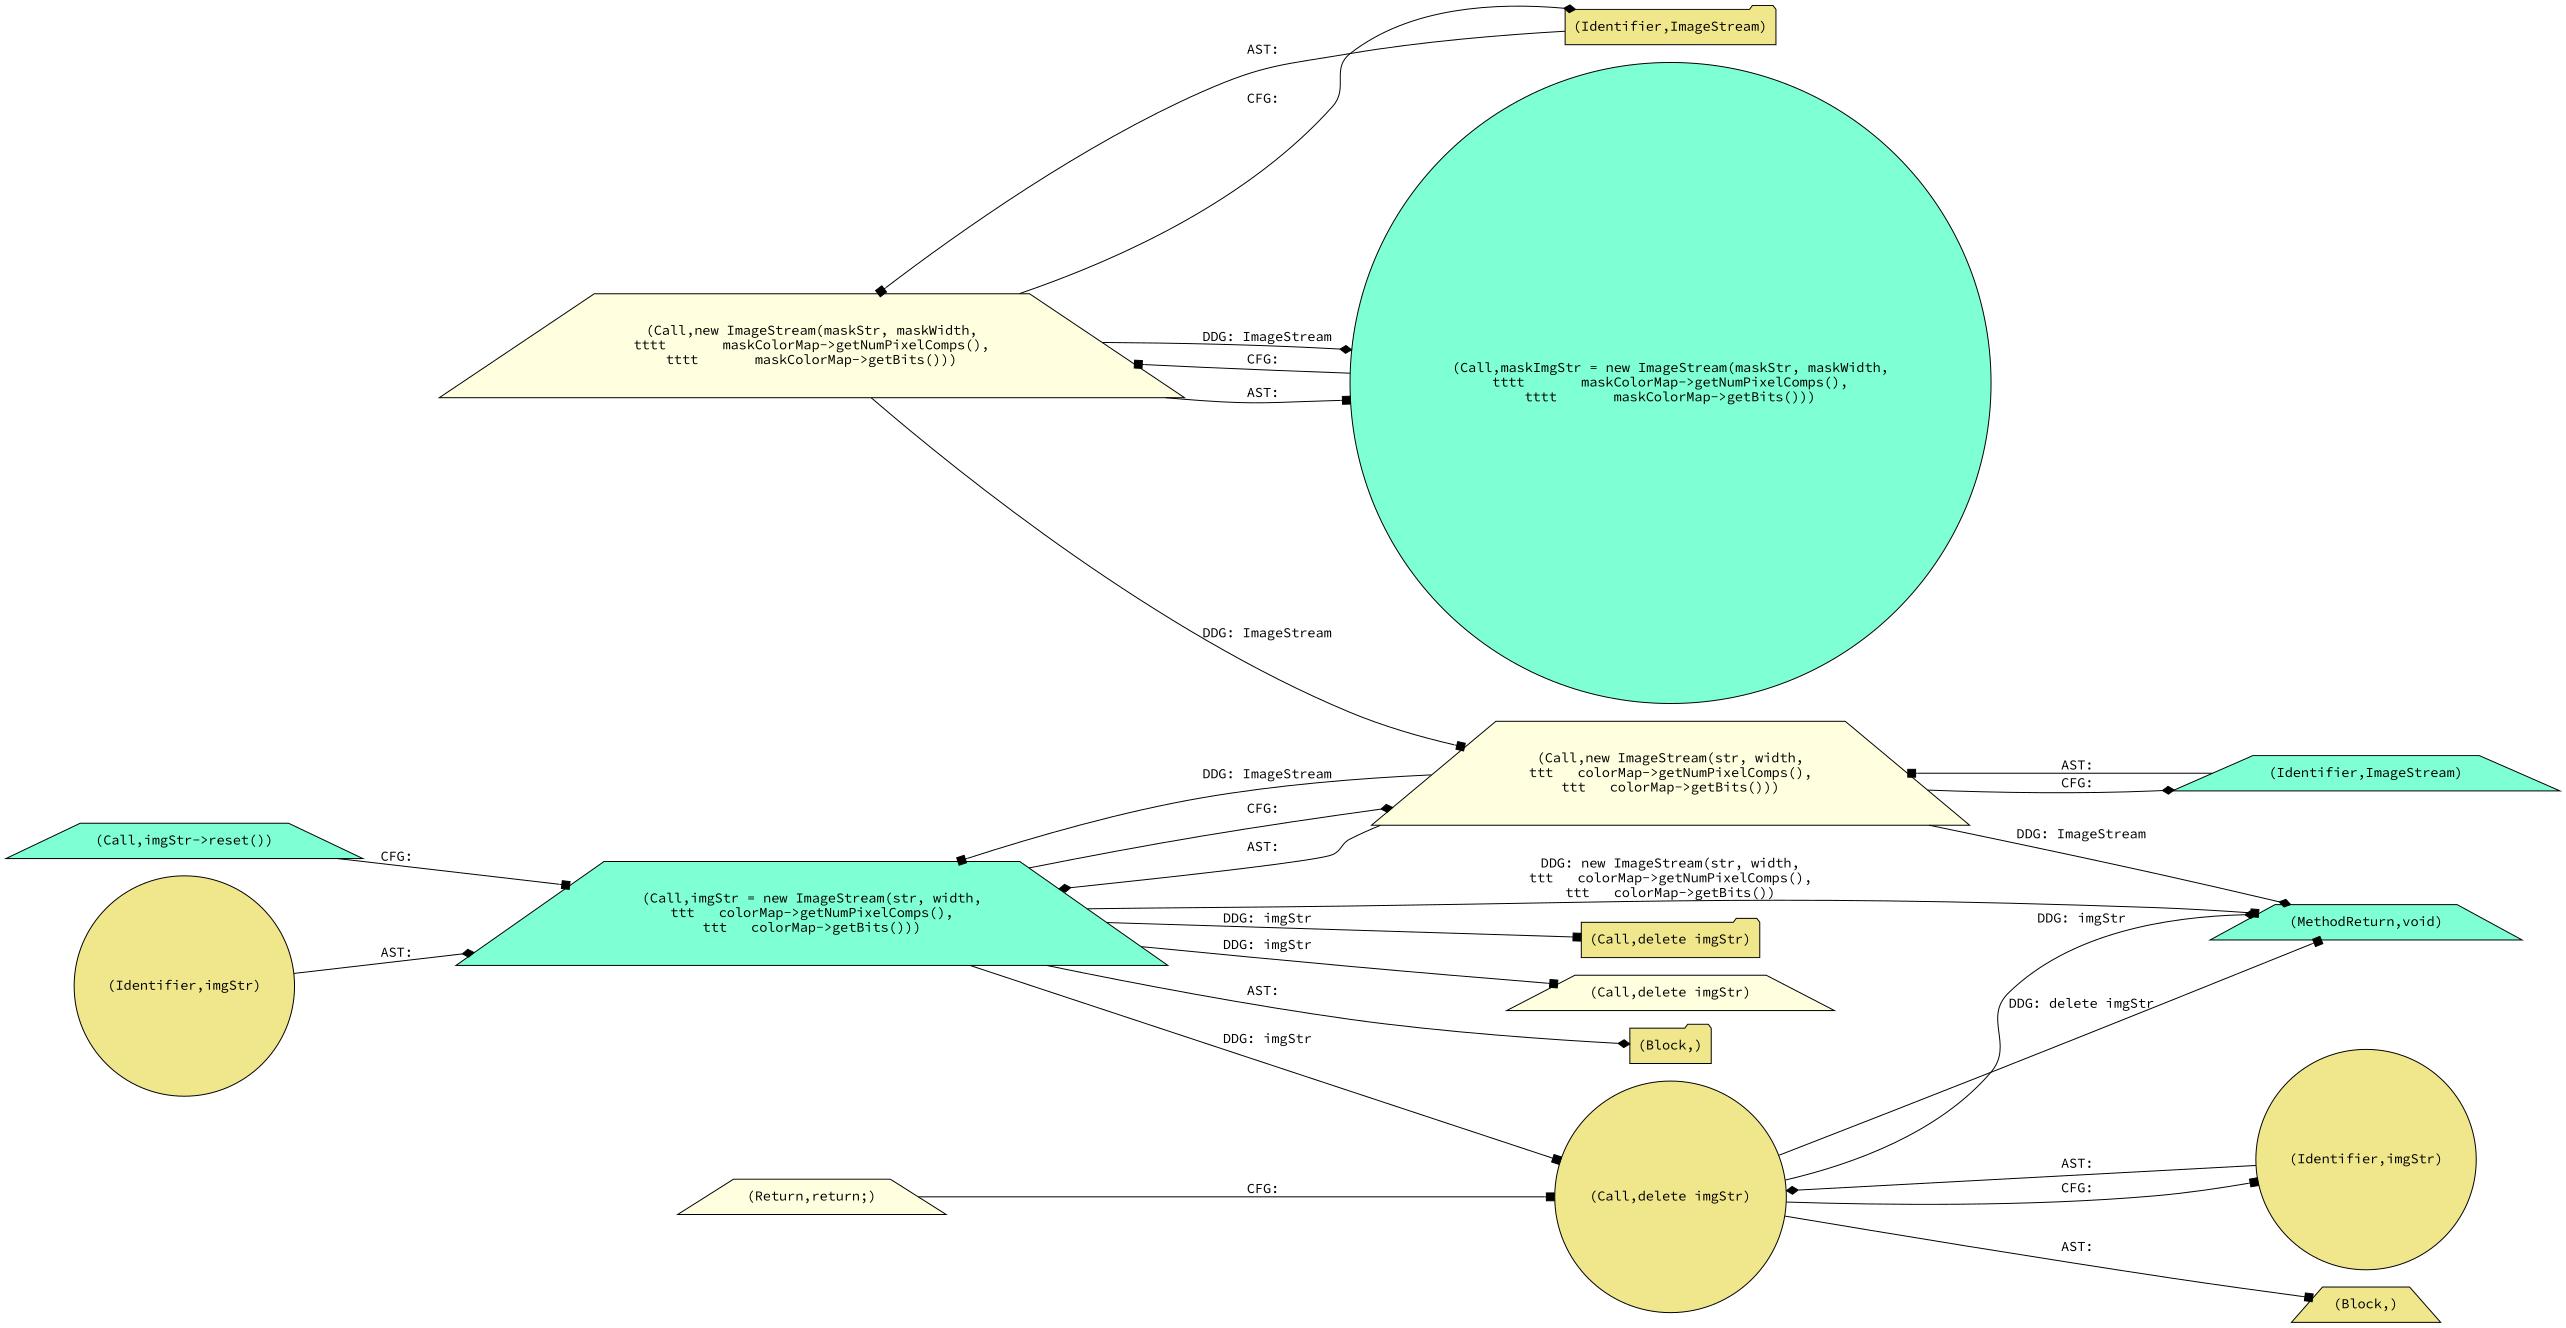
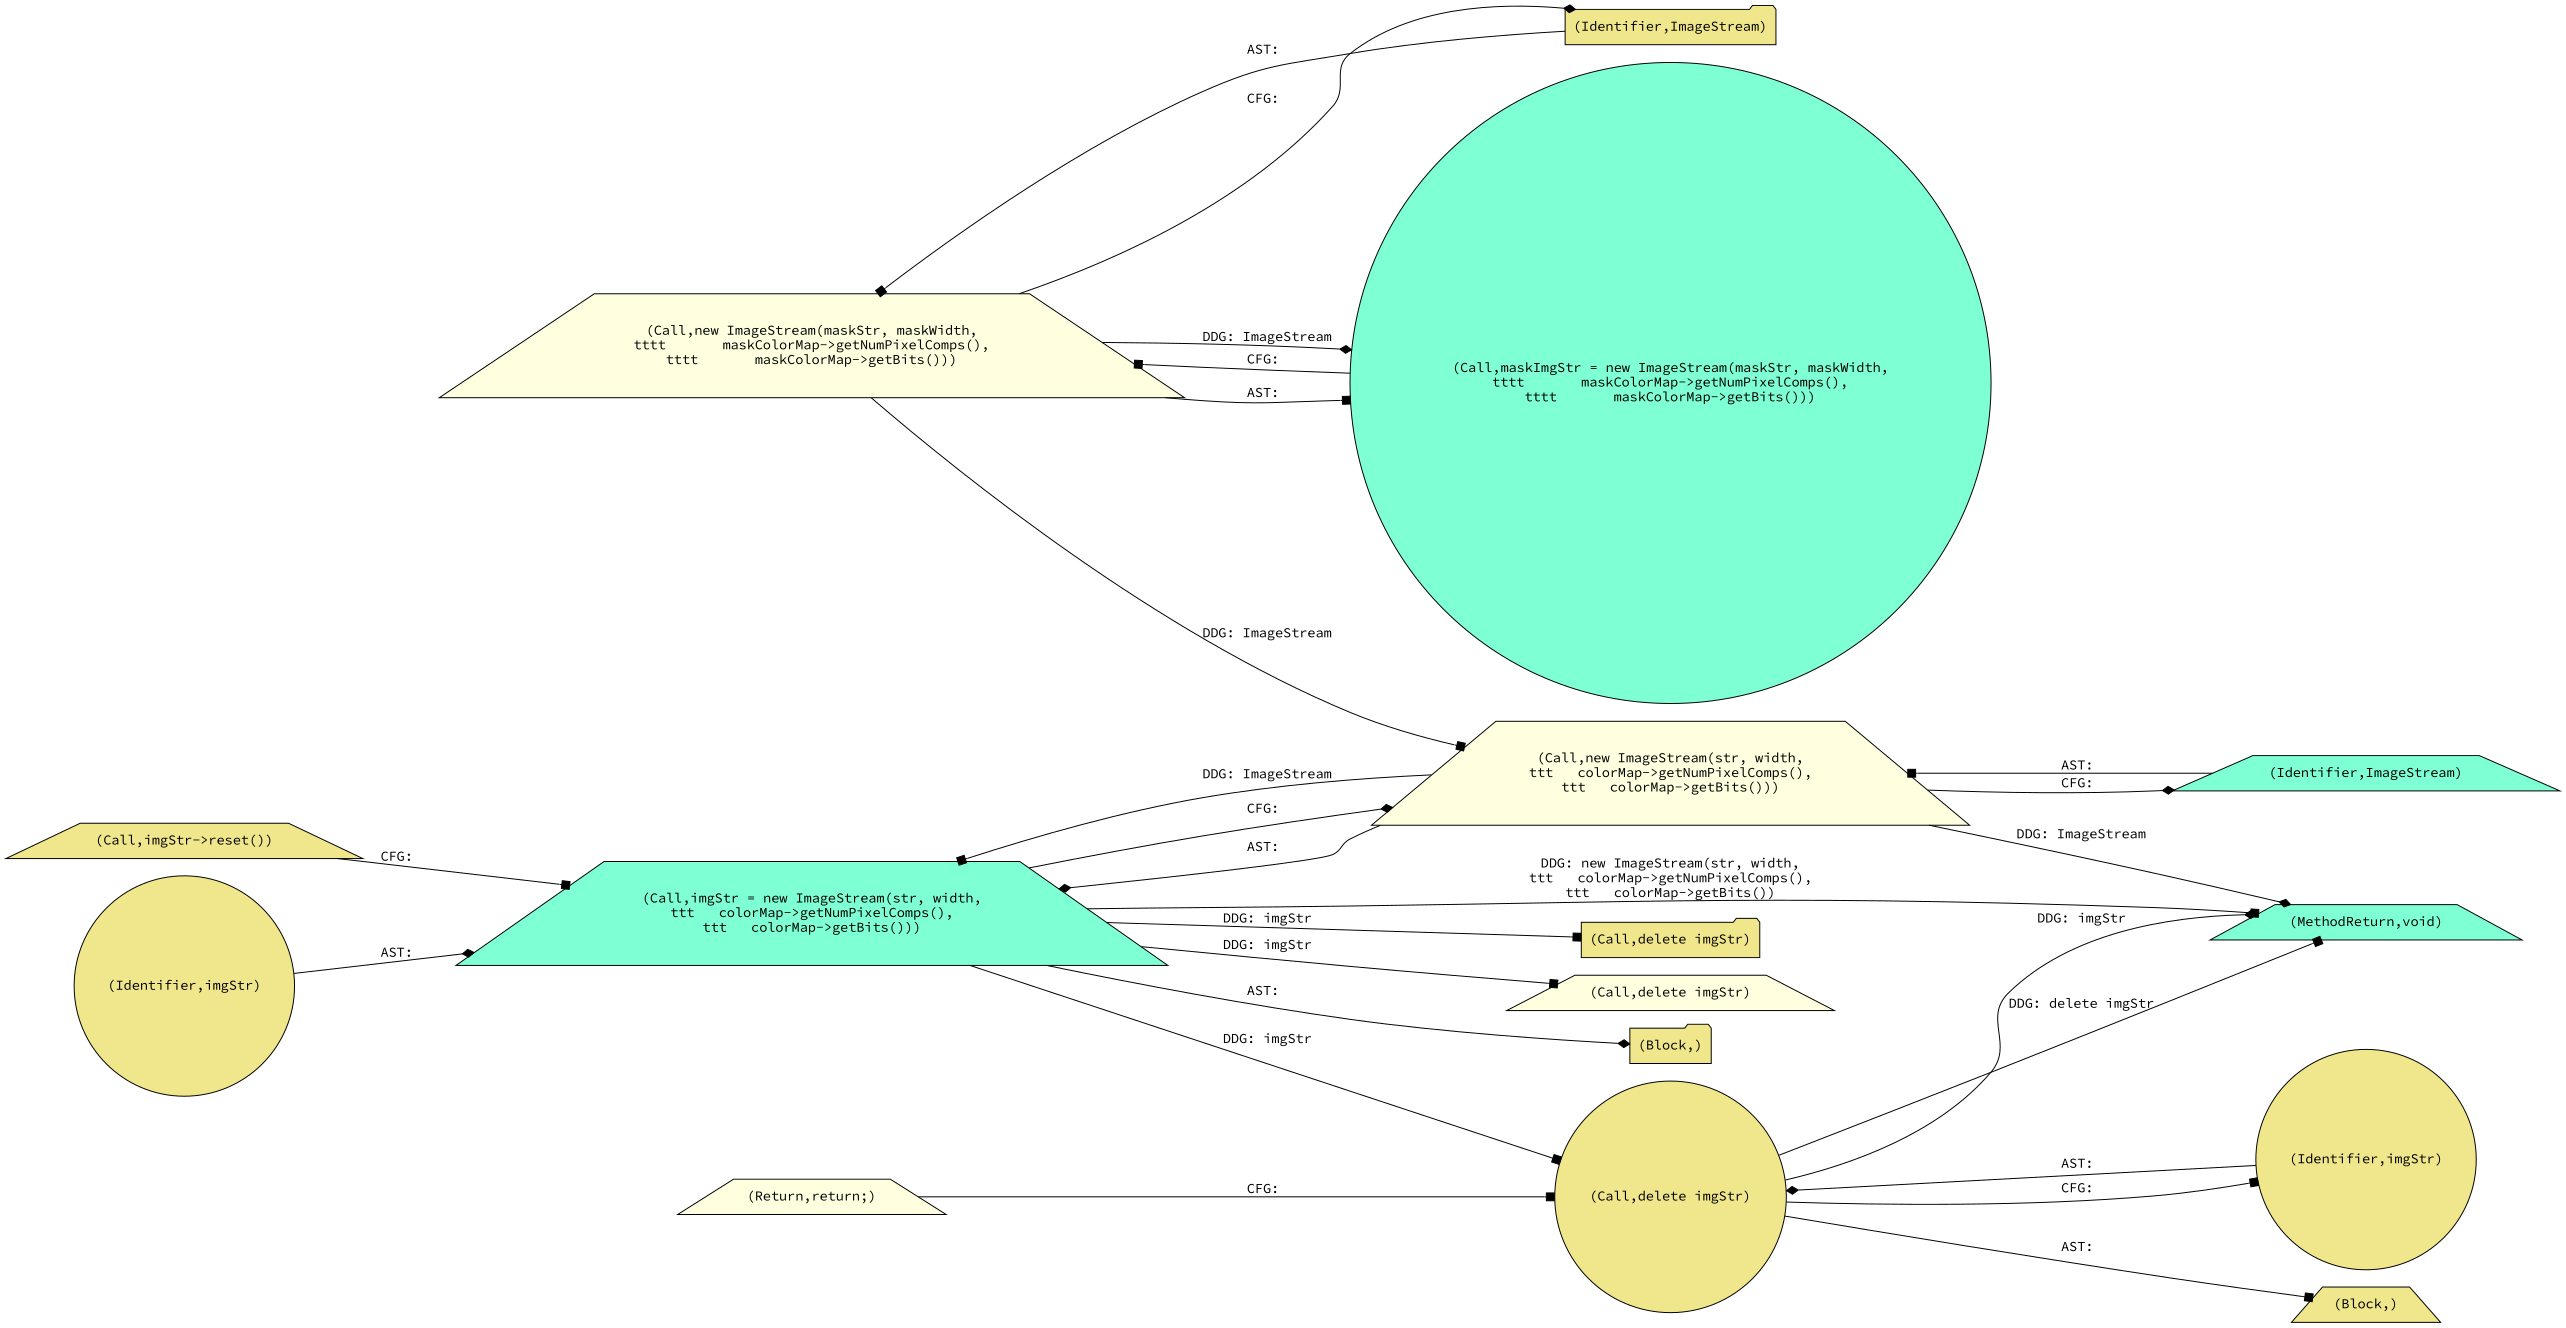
node "(Call,imgStr->reset())": fillcolor aquamarine -> khaki
